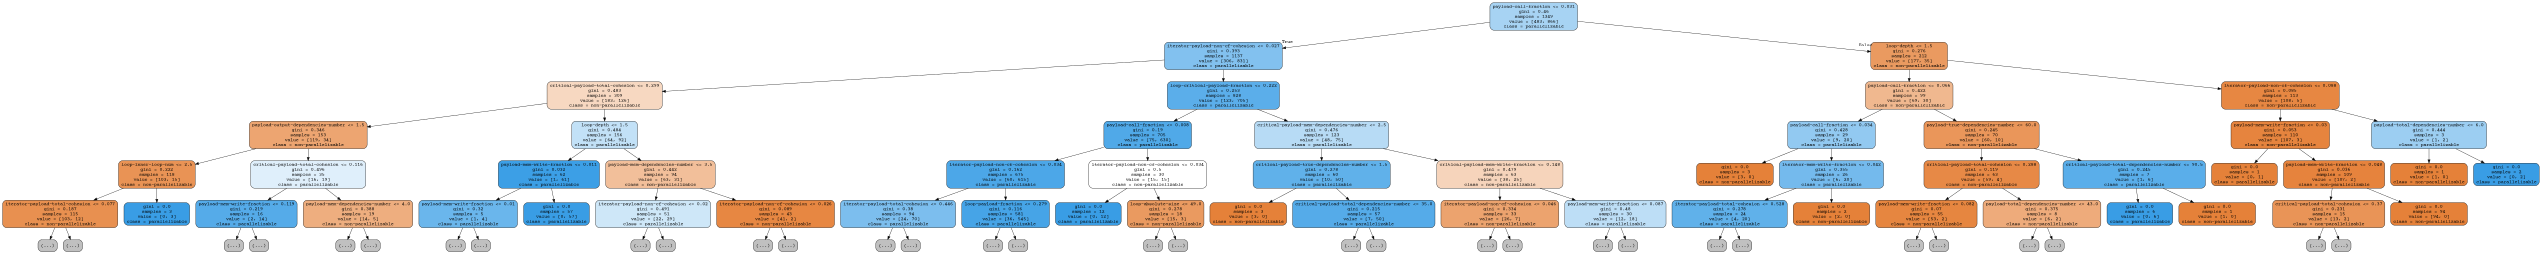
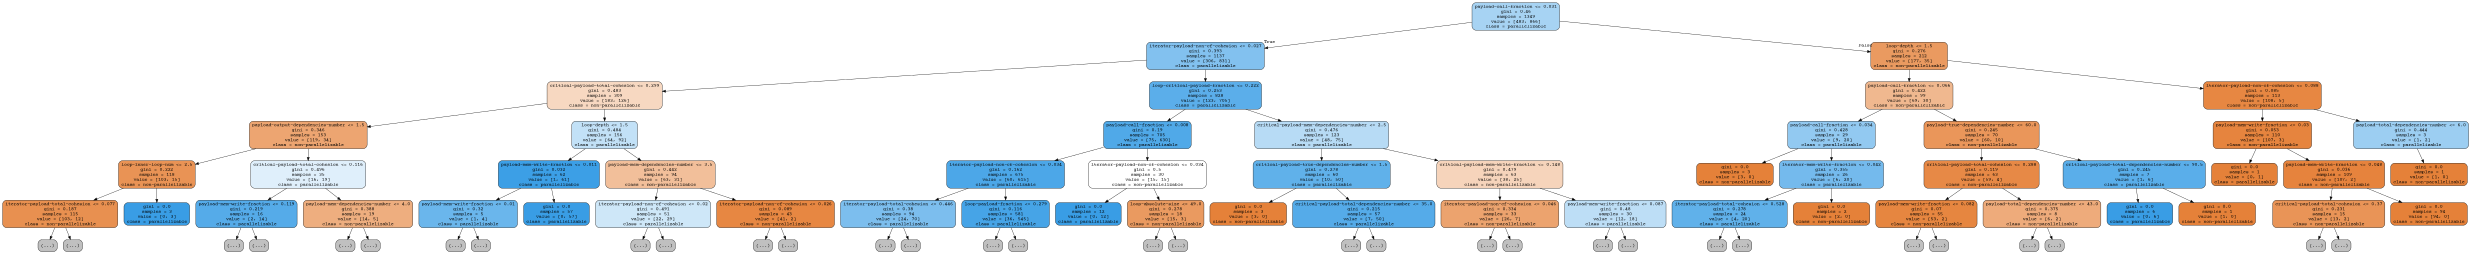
node "gini = 0.0 samples = 2 value = [0, 2] class = parallelizable": removed
